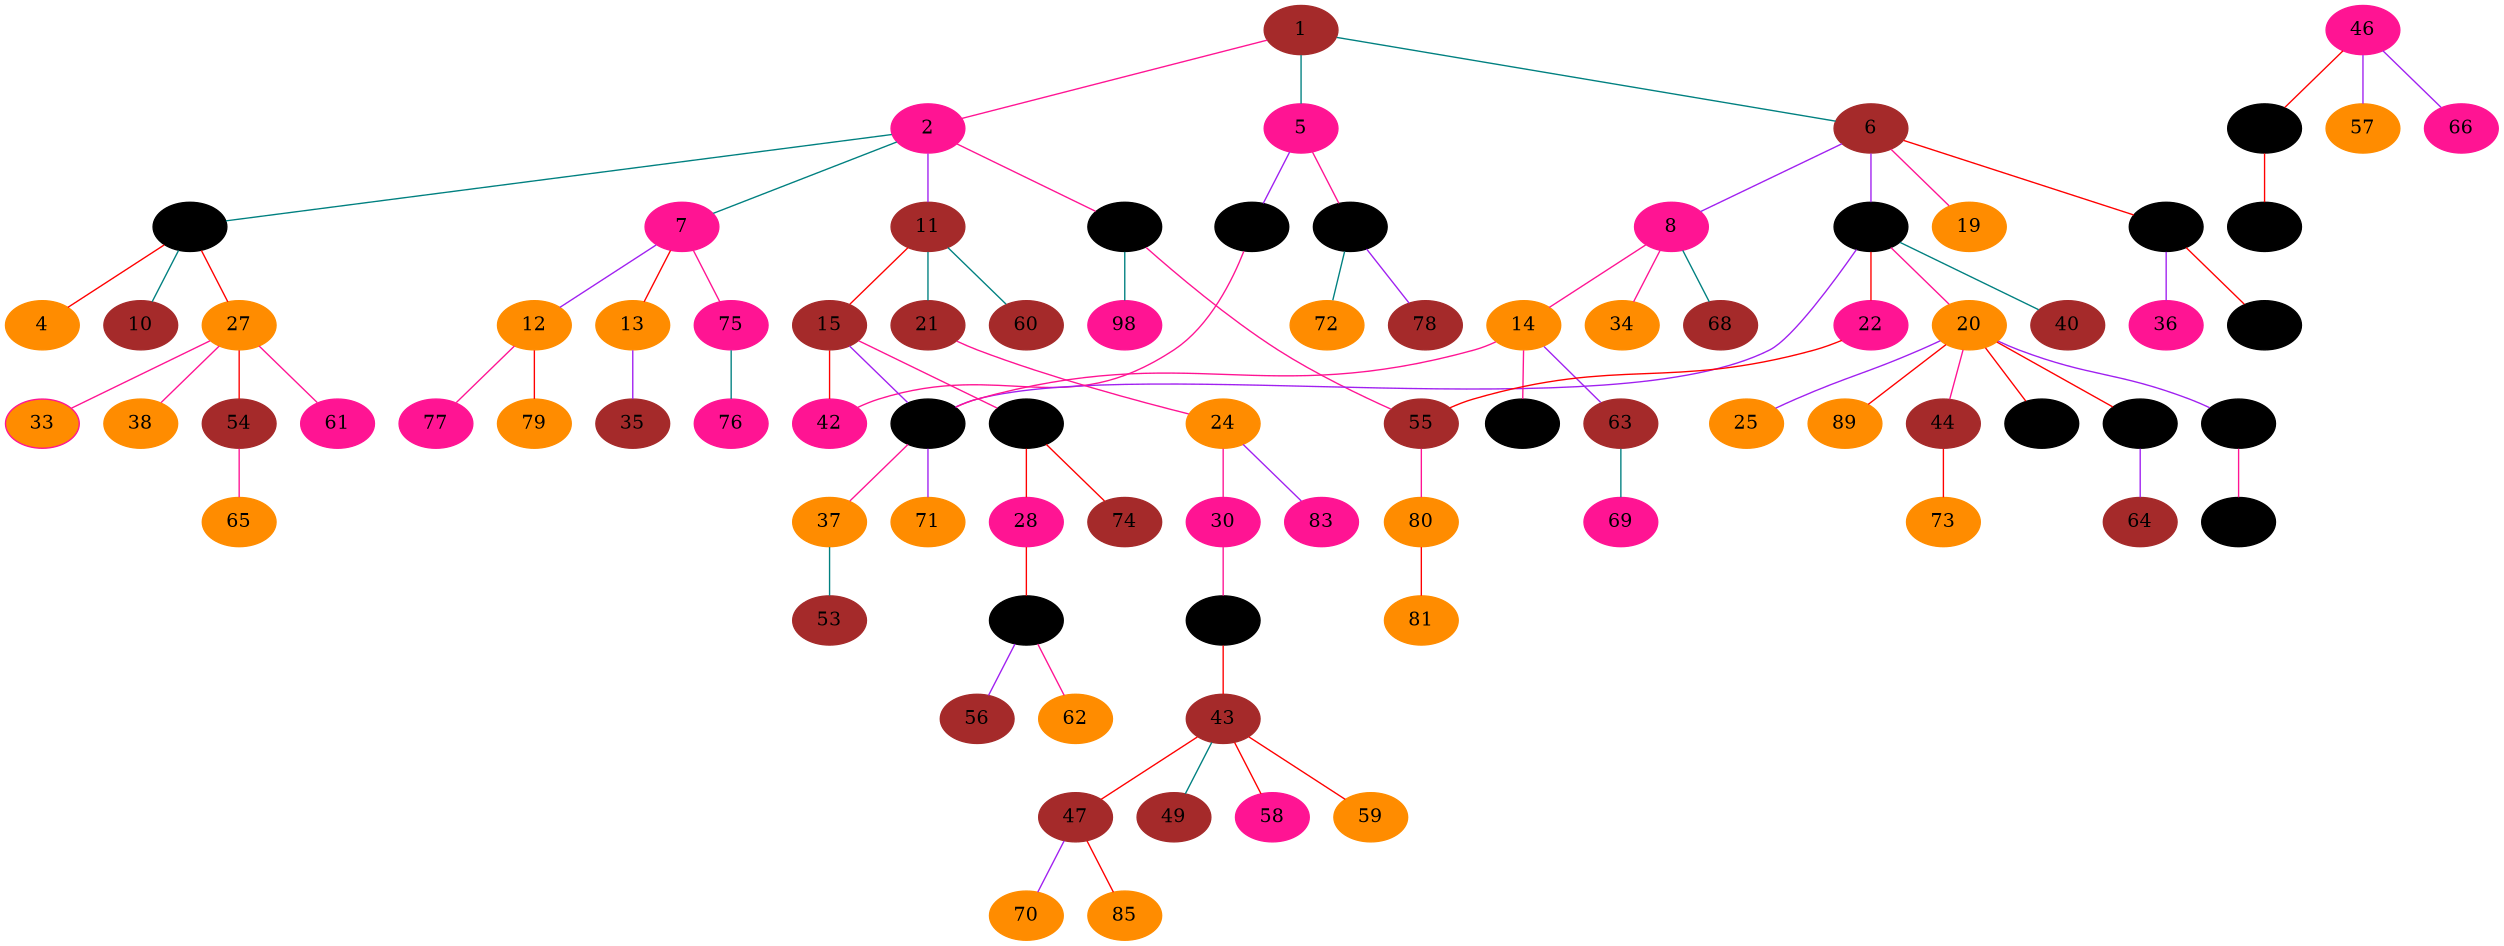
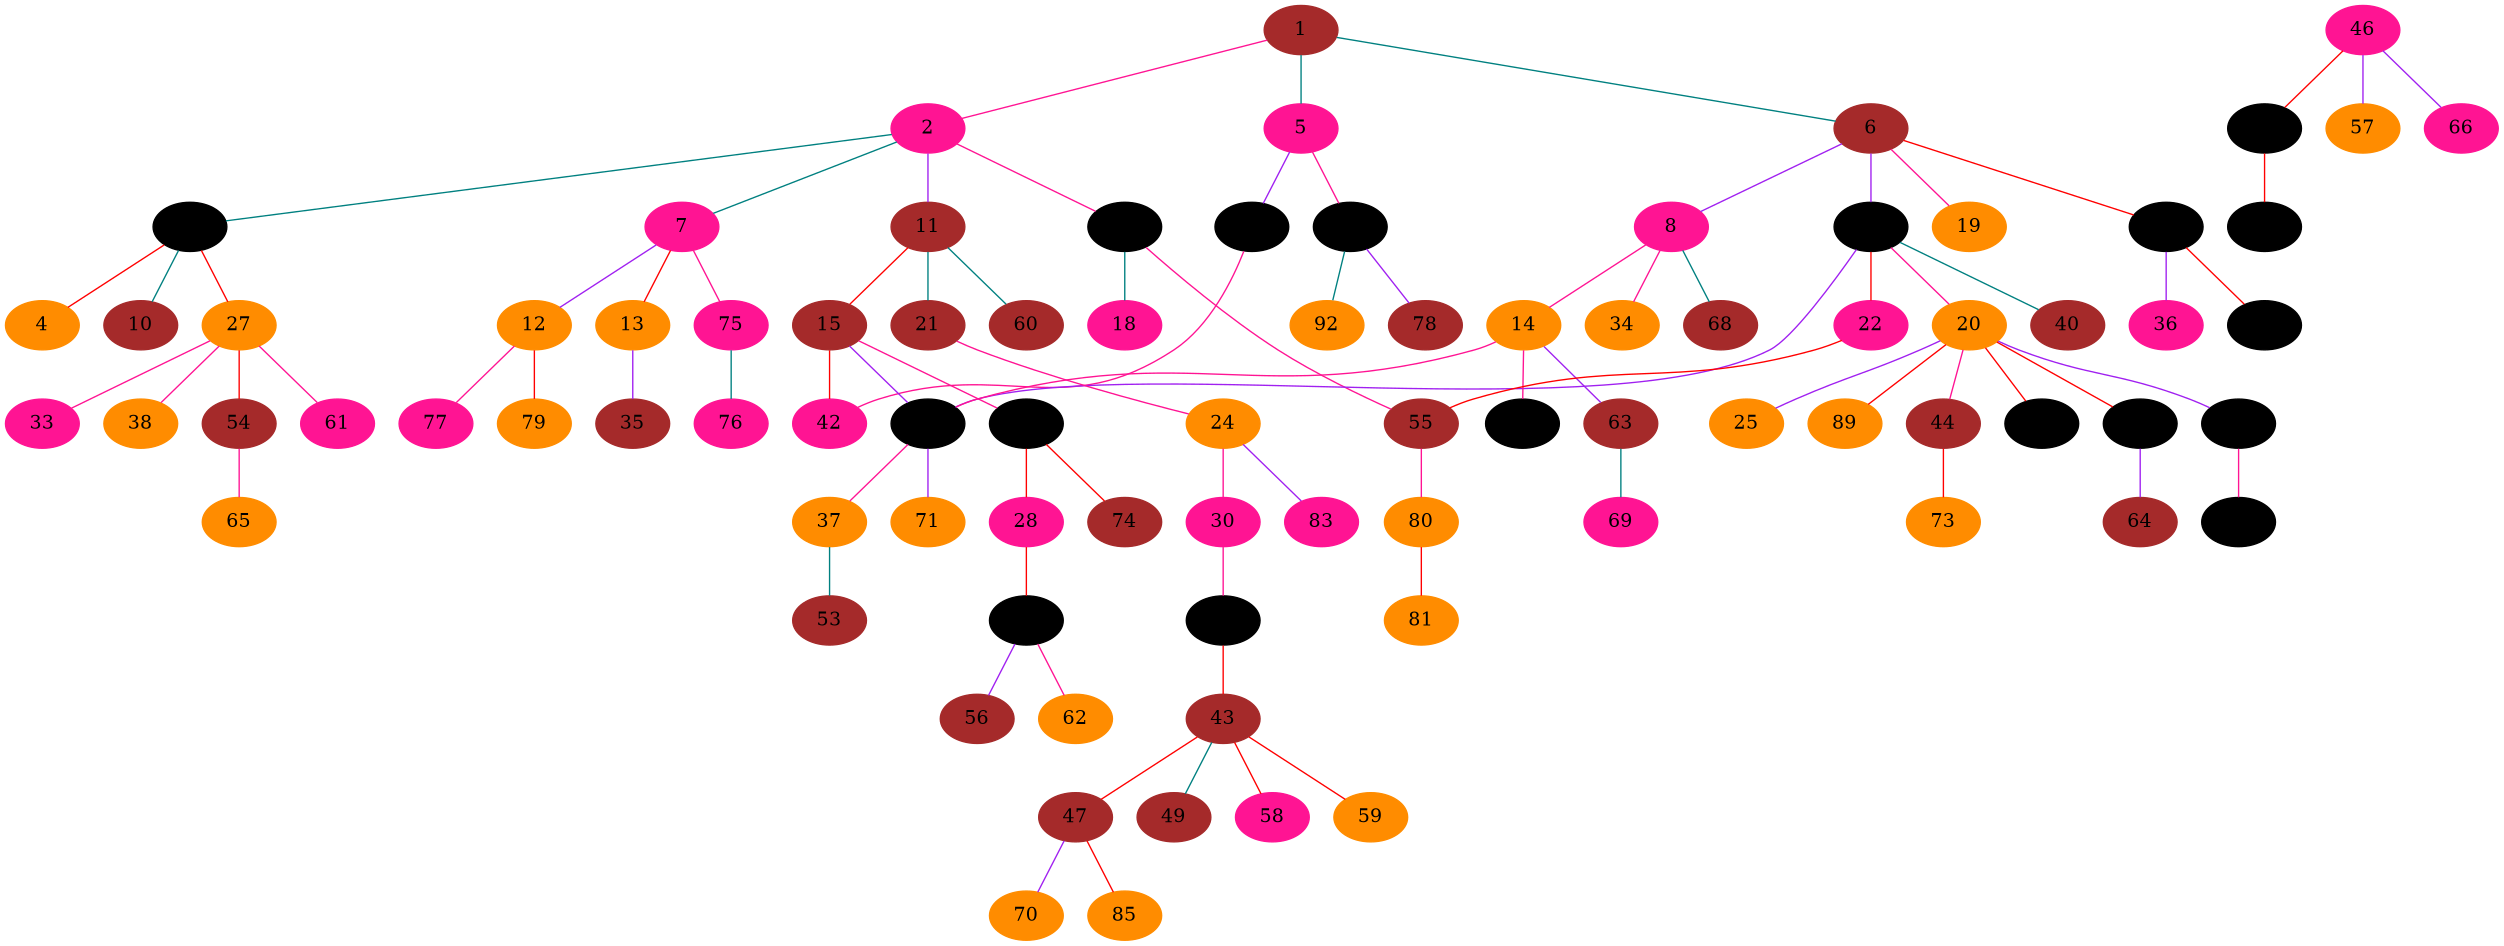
node "98": label "98" -> "18"
node "72": label "72" -> "92"
node "33": fillcolor darkorange -> deeppink
